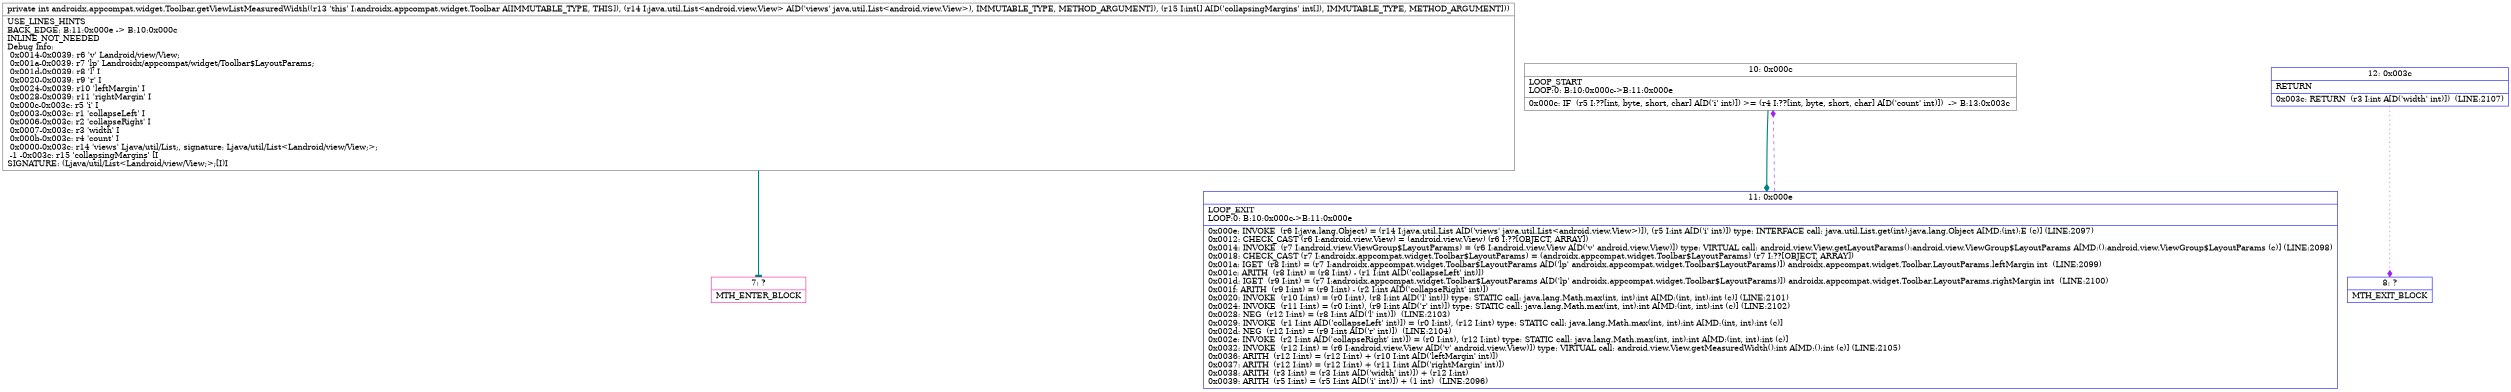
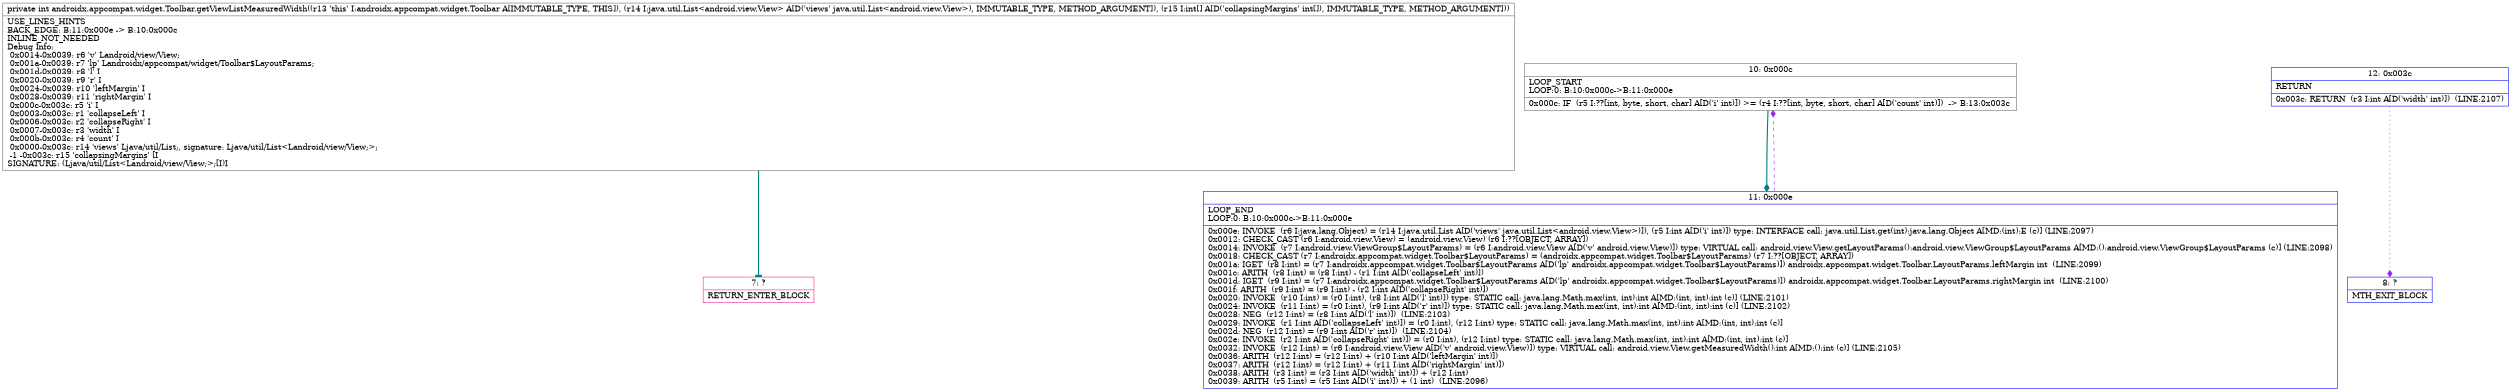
node "11: 0x000e": text "LOOP_EXIT" -> "LOOP_END"
node "7: ?": text "MTH_ENTER_BLOCK" -> "RETURN_ENTER_BLOCK"
